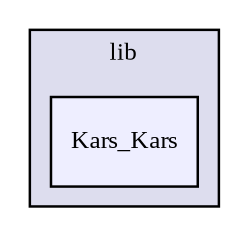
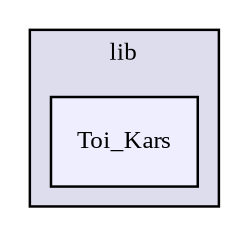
node "Kars_Kars": label "Kars_Kars" -> "Toi_Kars"
